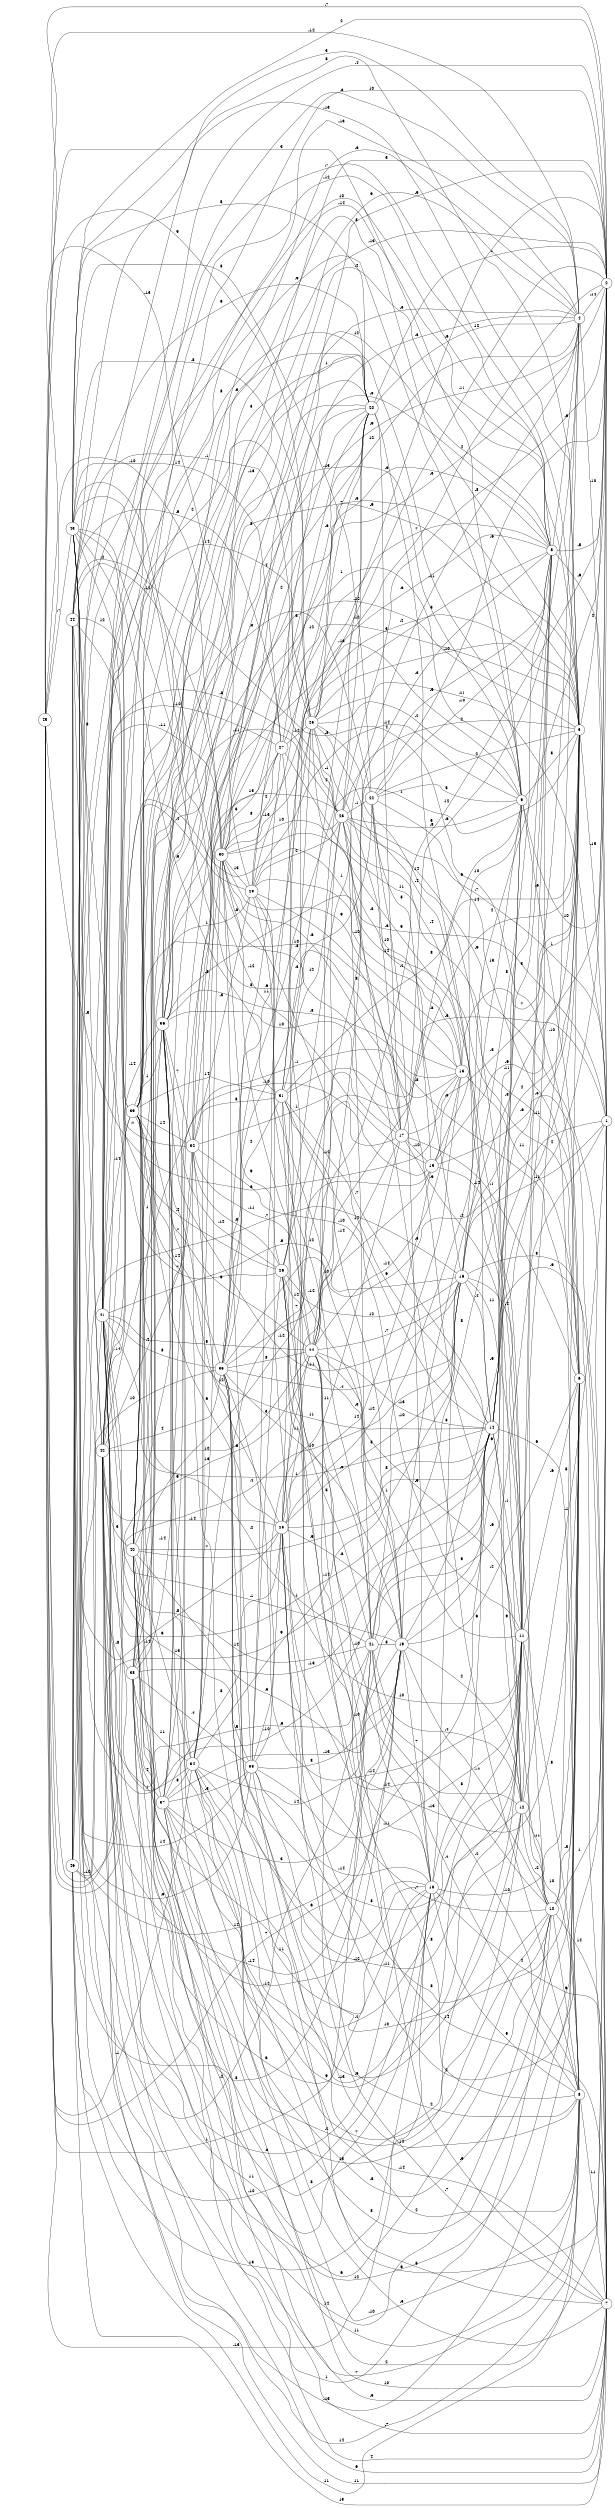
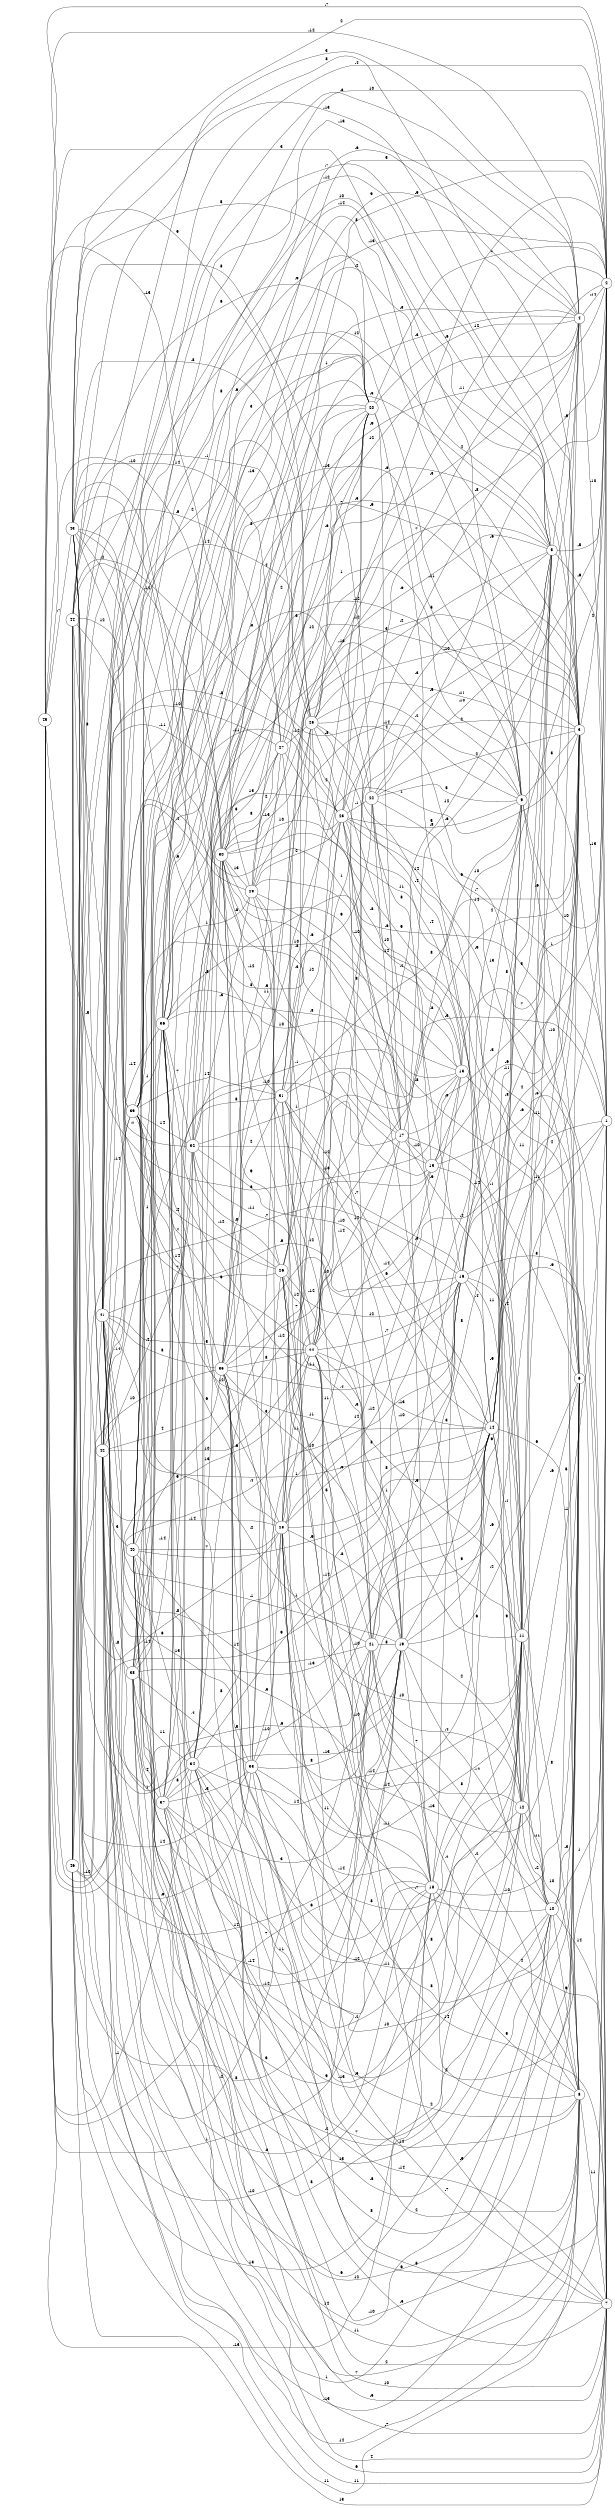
edge "25" -- "23": removed, label "-1"
edge "32" -- "16": added, label "-13"
edge "43" -- "18": now "30" -- "18"
